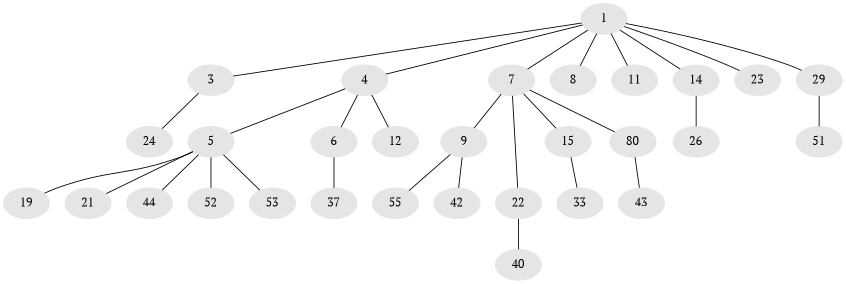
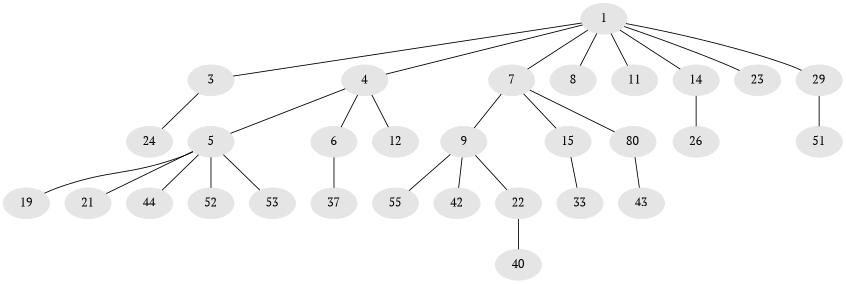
edge "7" -- "22": now "9" -- "22"
